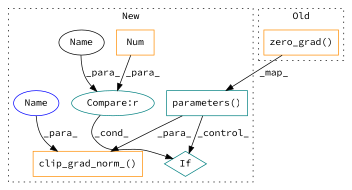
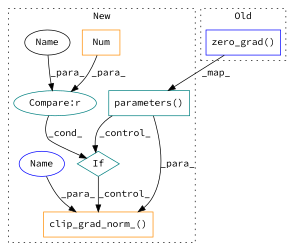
node "zero_grad()": color darkorange -> blue
edge "If" -> "clip_grad_norm_()": added, label "_control_"
